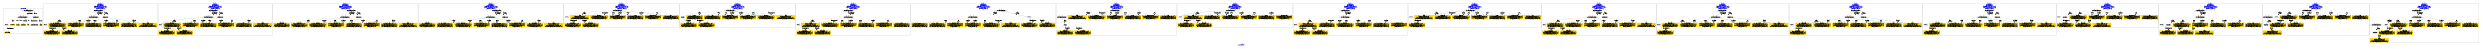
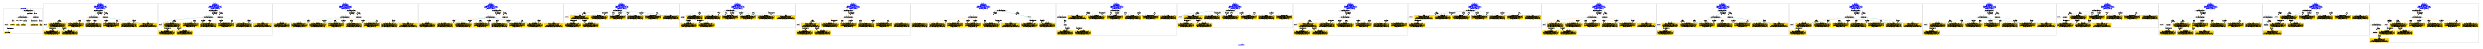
node "title": removed
node "Assension_Number": fillcolor lightgray -> gold
